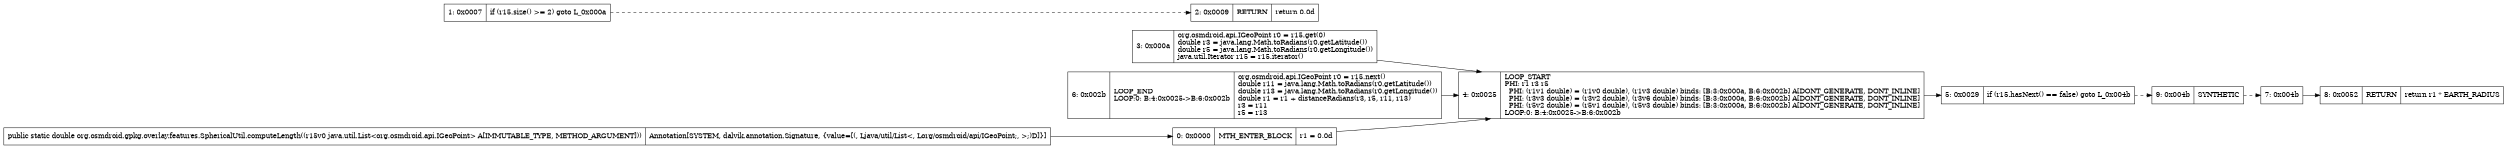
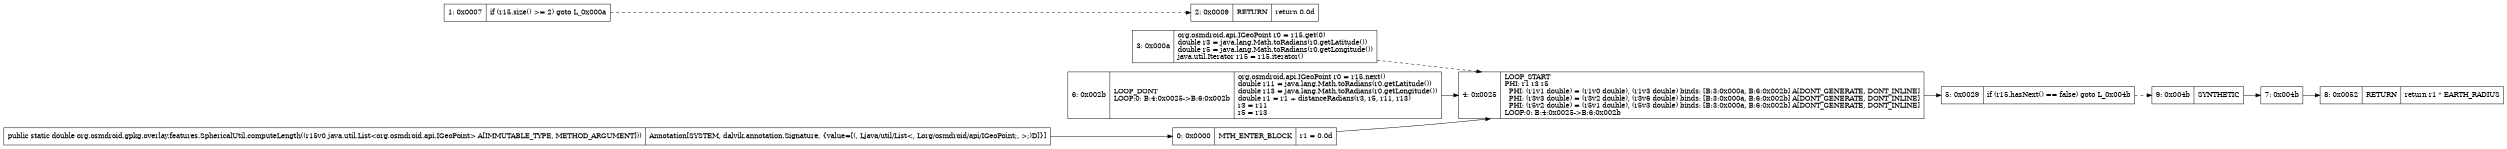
edge "3: 0x000a" -> "4: 0x0025": style solid -> dashed
node "6: 0x002b": text "LOOP_END" -> "LOOP_DONT"
edge "9: 0x004b" -> "7: 0x004b": style dashed -> solid
